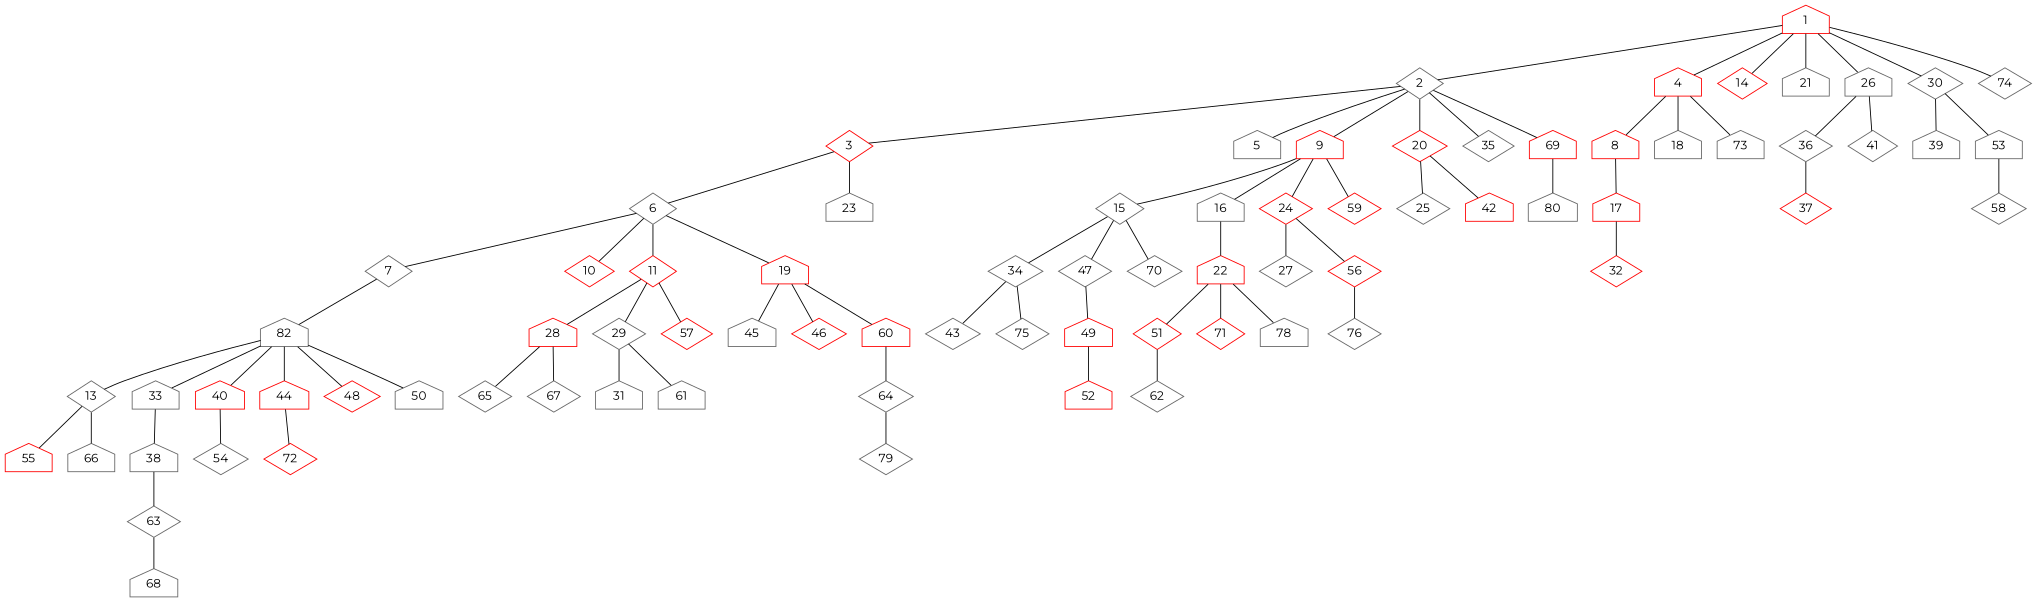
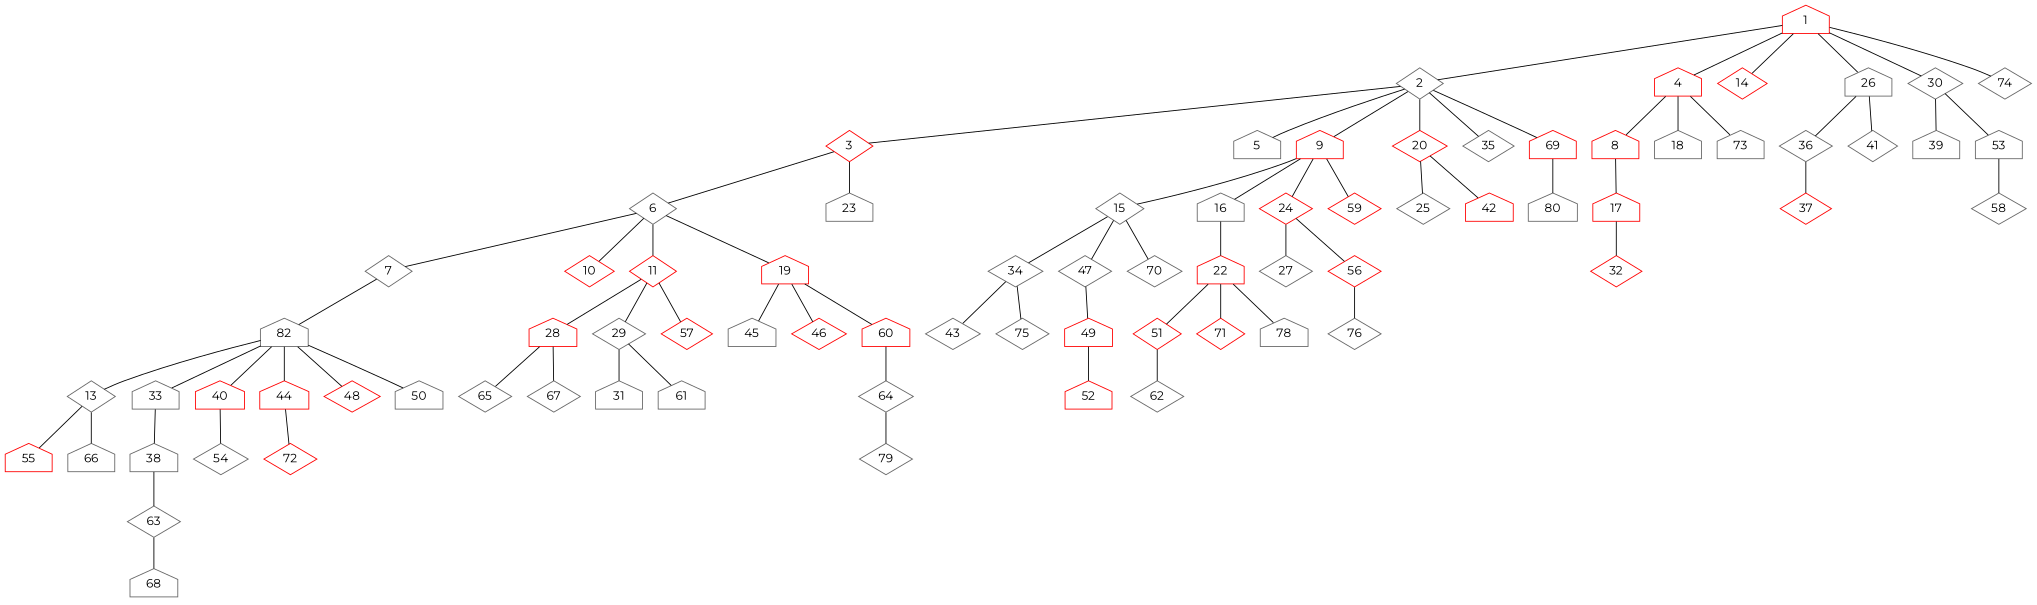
node "21": removed
